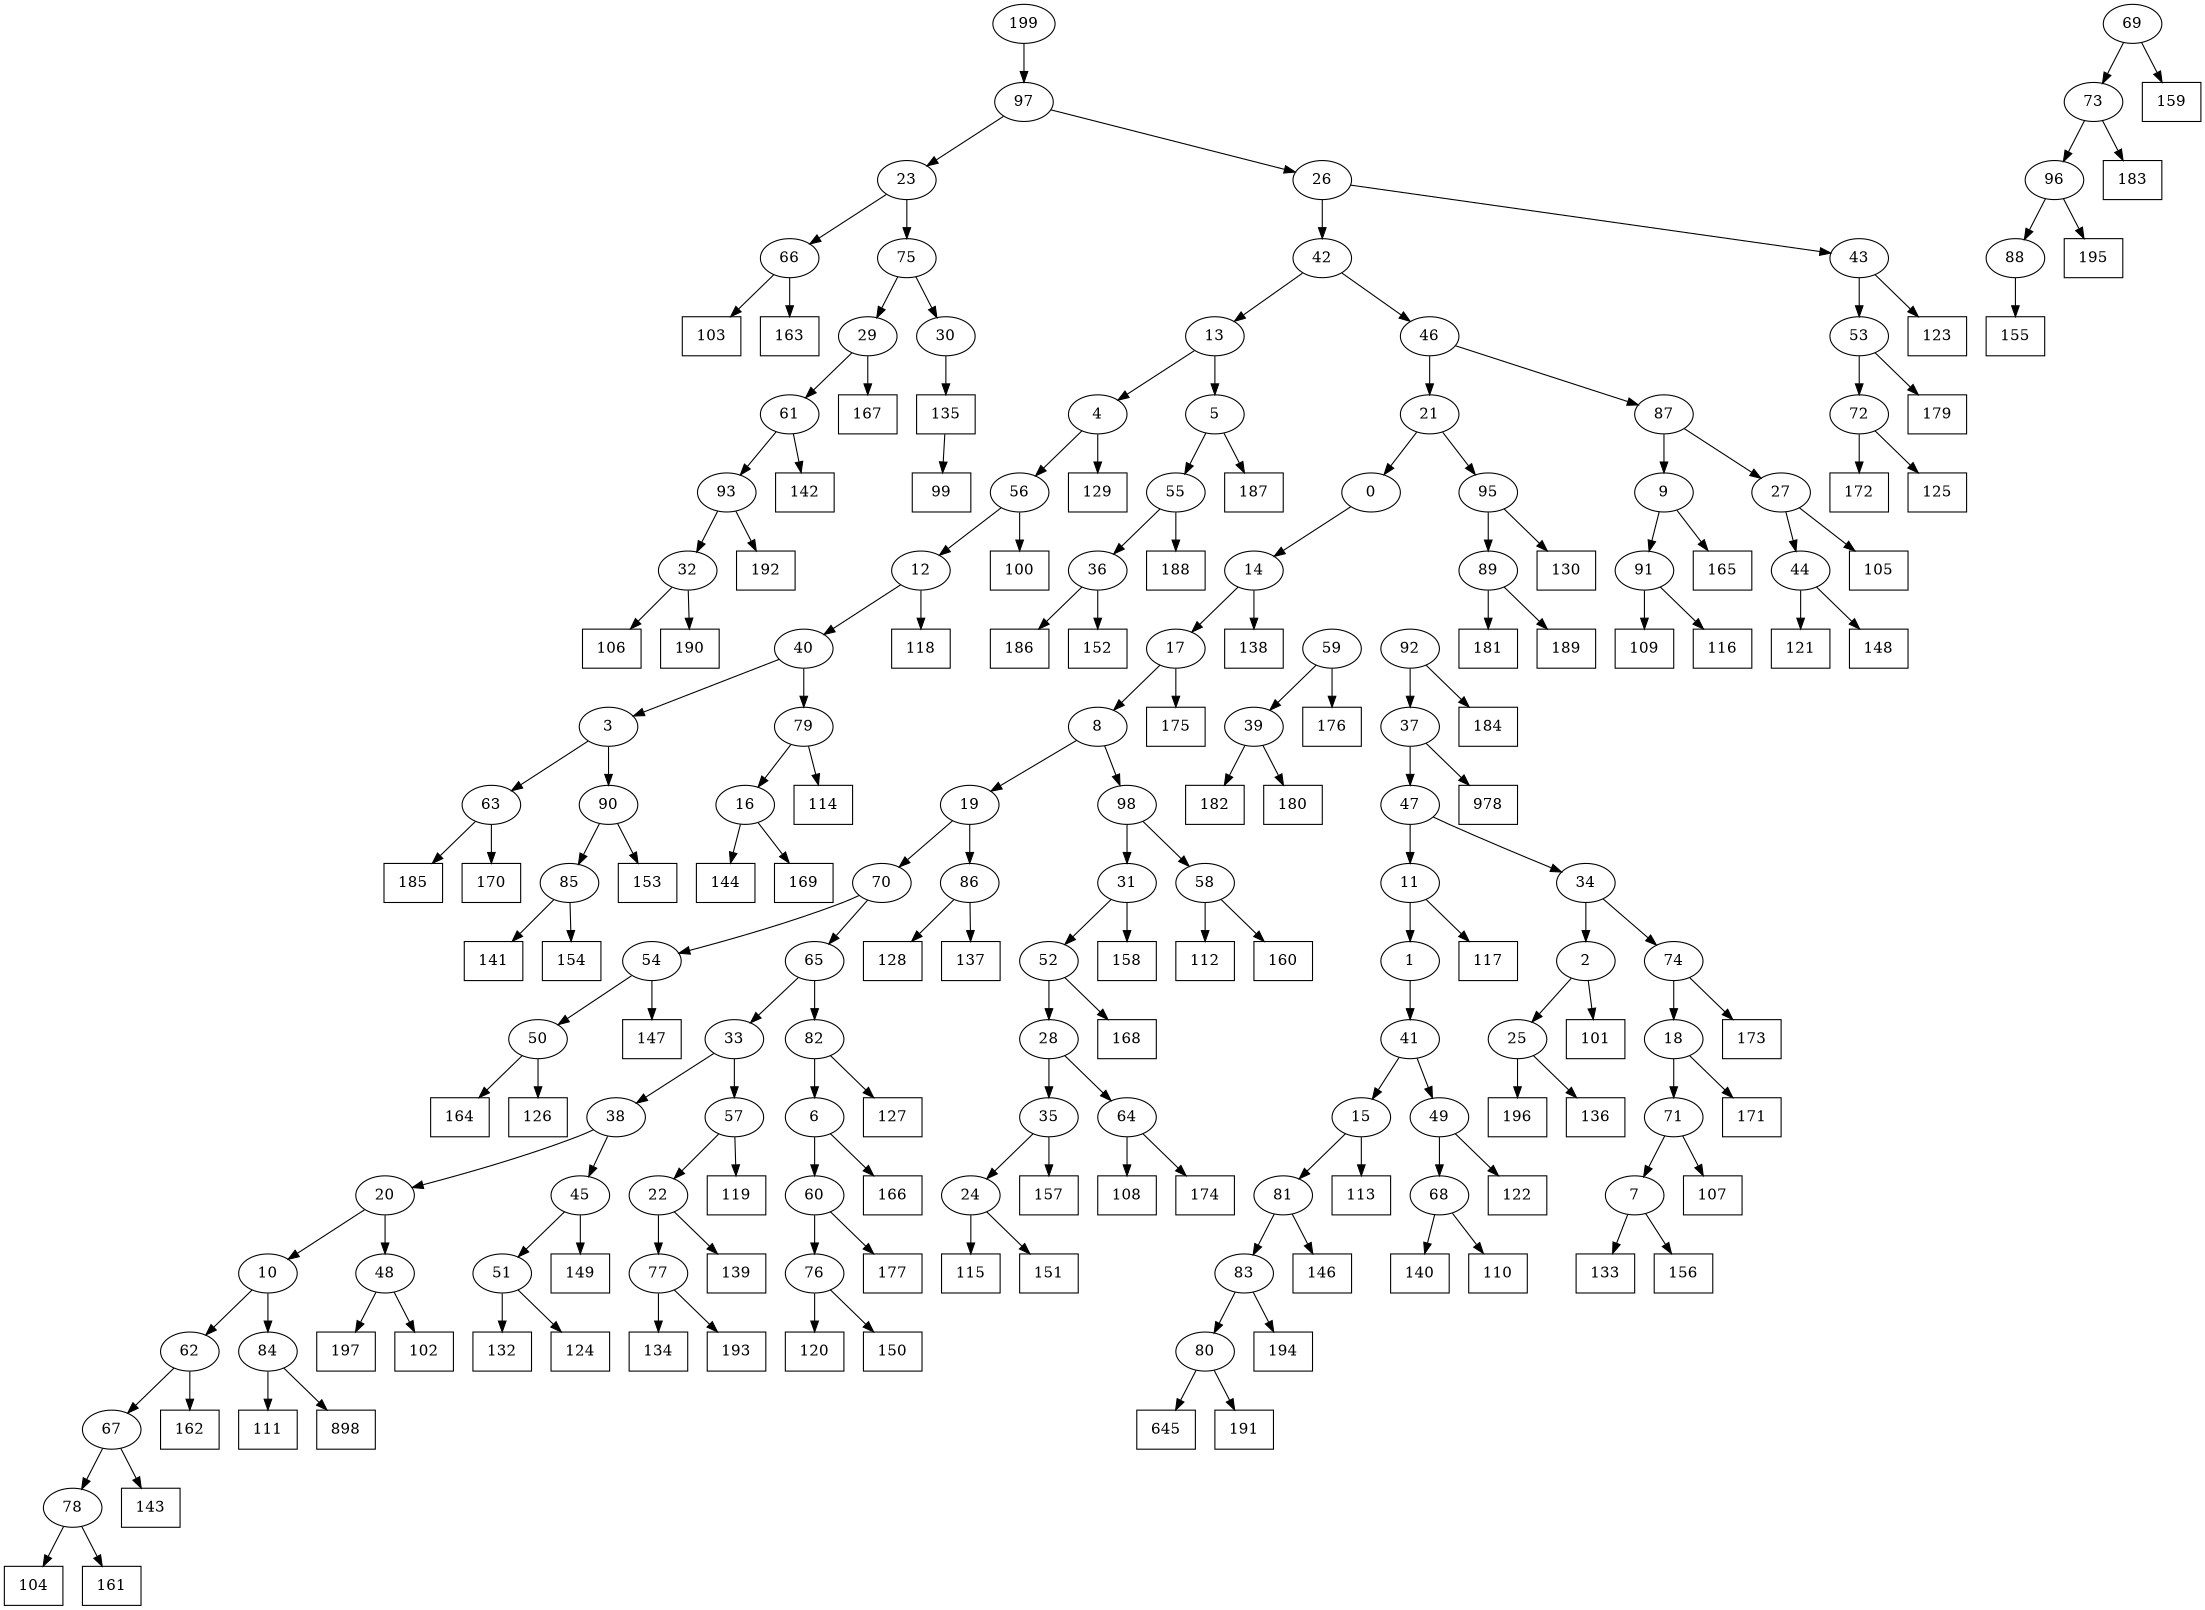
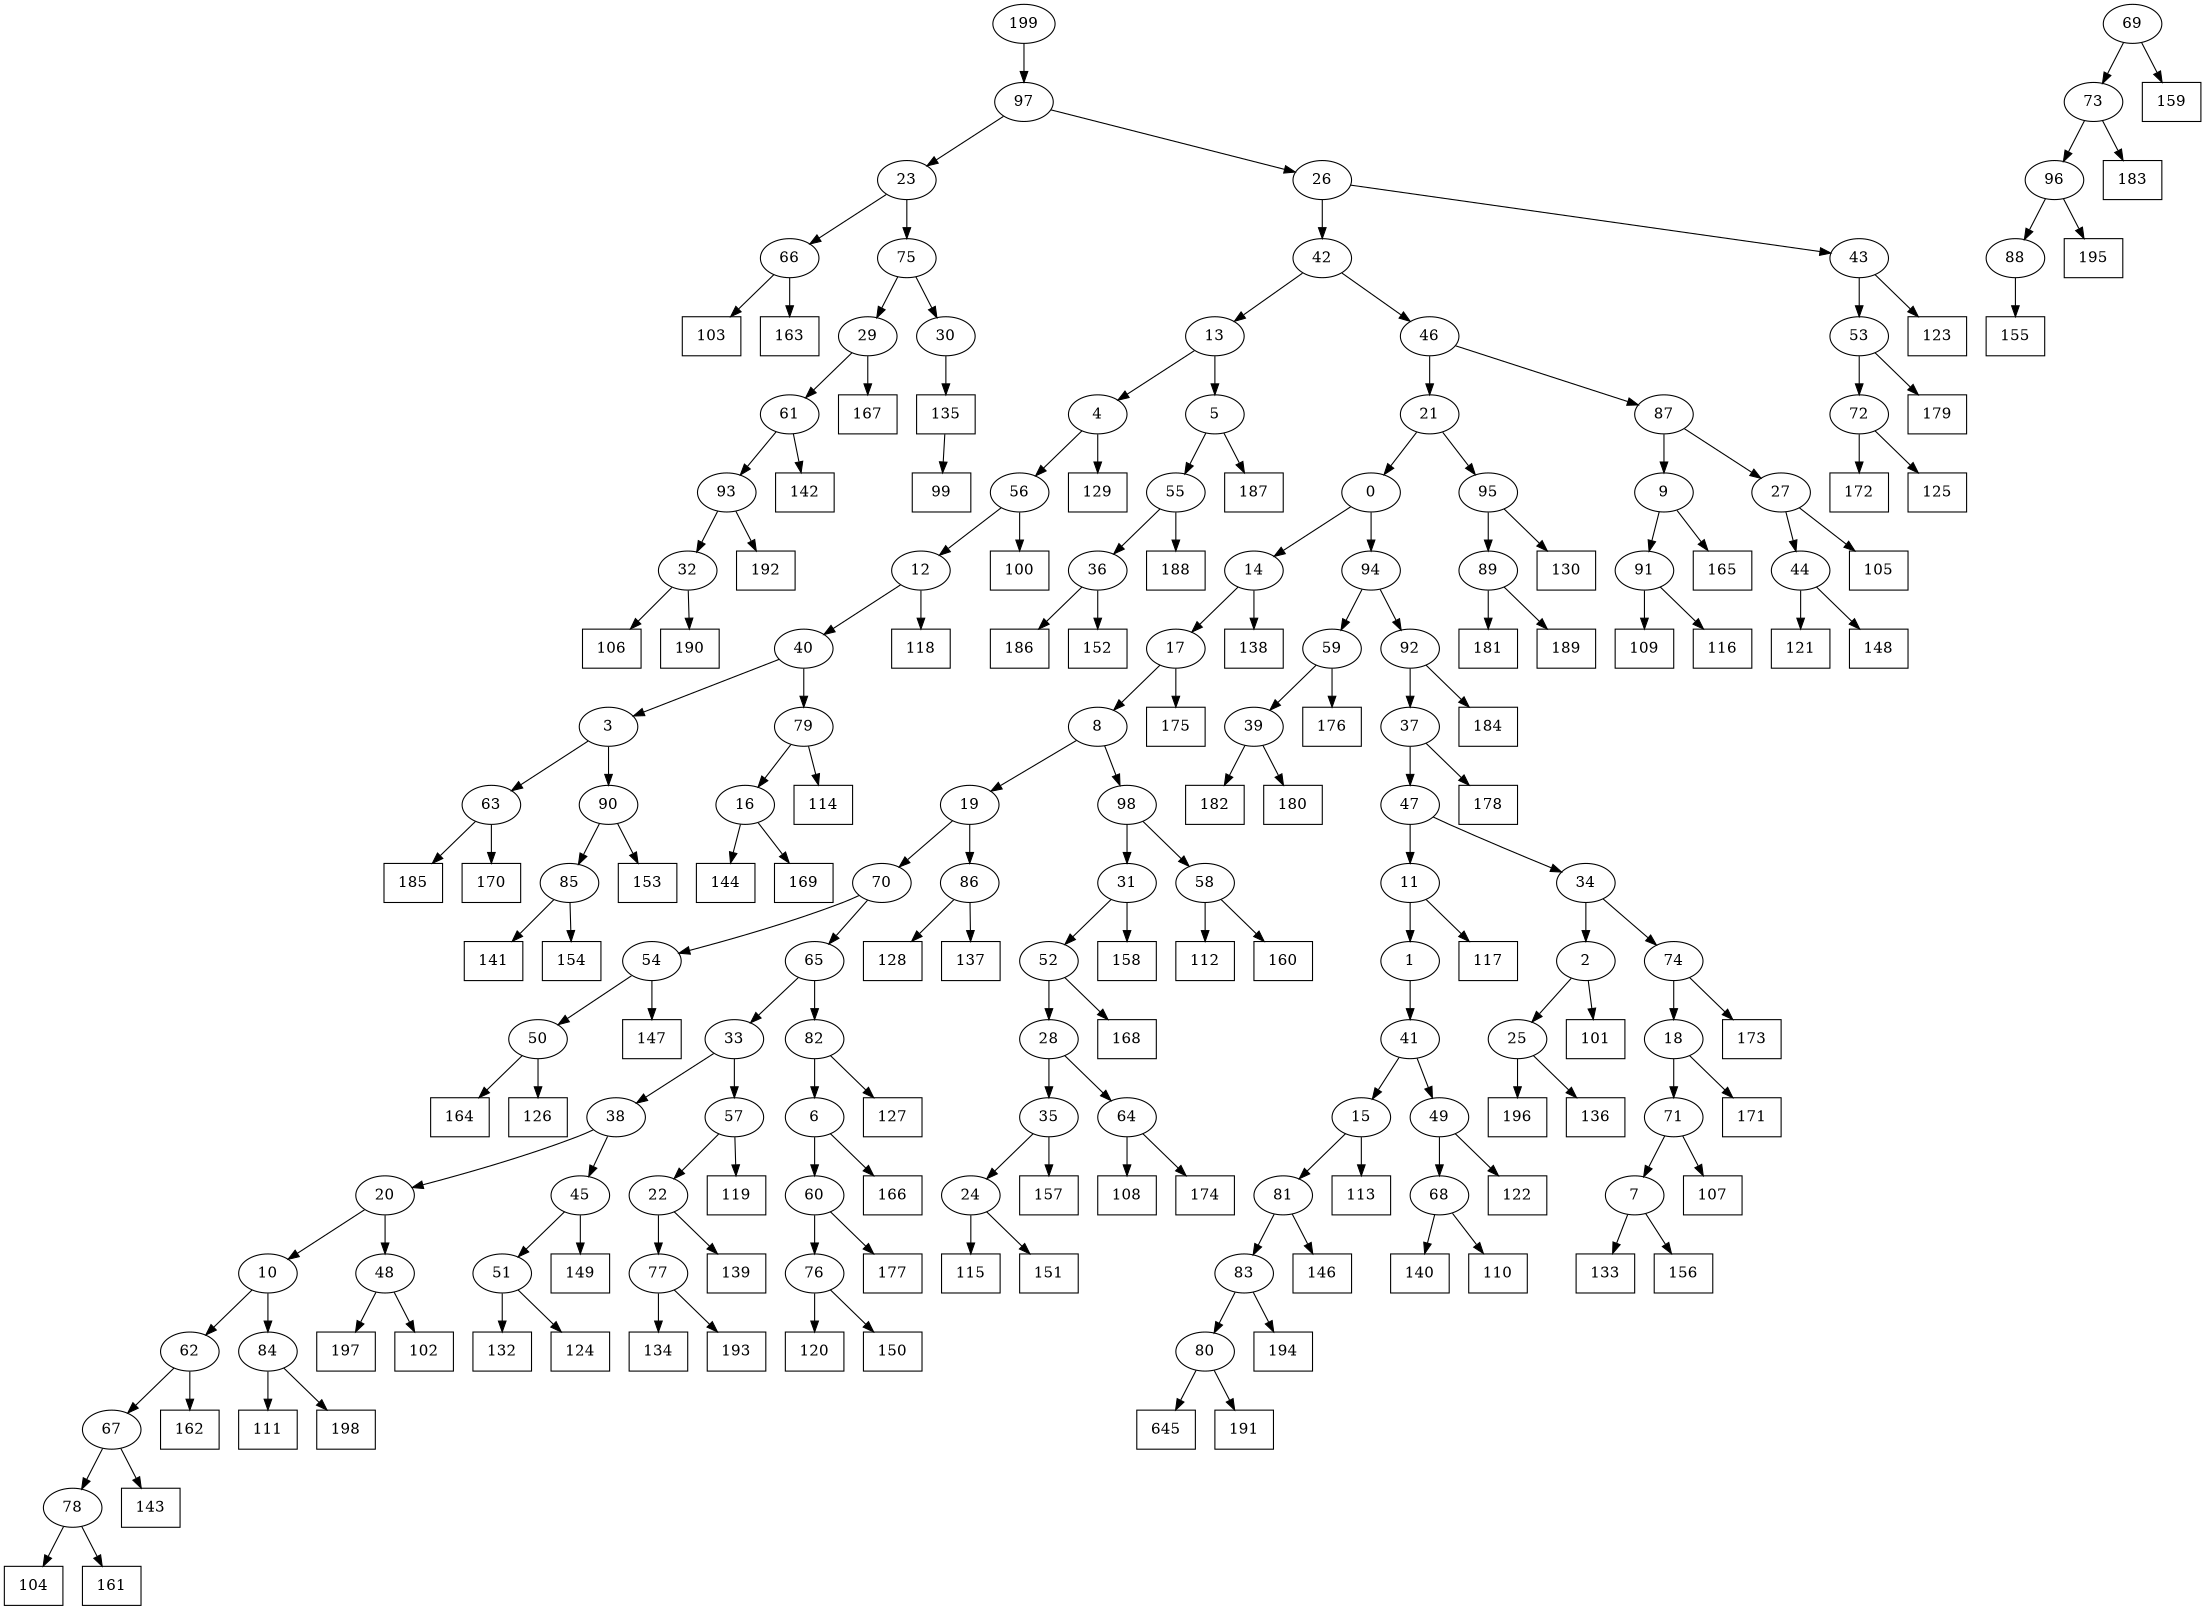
node "94": added
node "978": label "978" -> "178"
node "898": label "898" -> "198"
